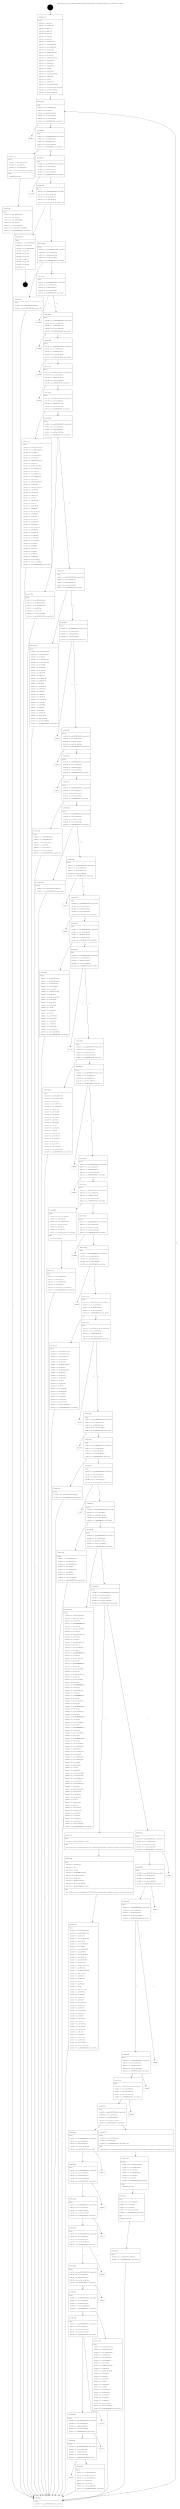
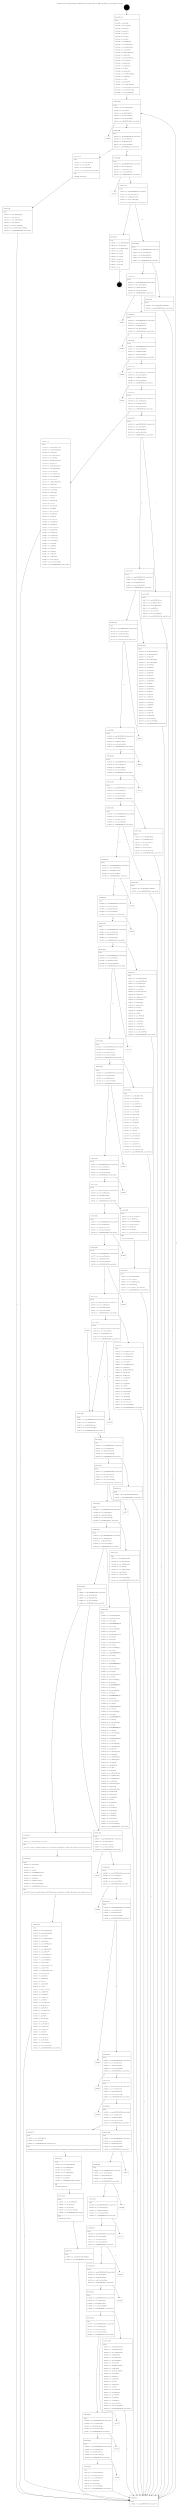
edge "0x4017c4 [28]" -> "0x4025fd": reversed
